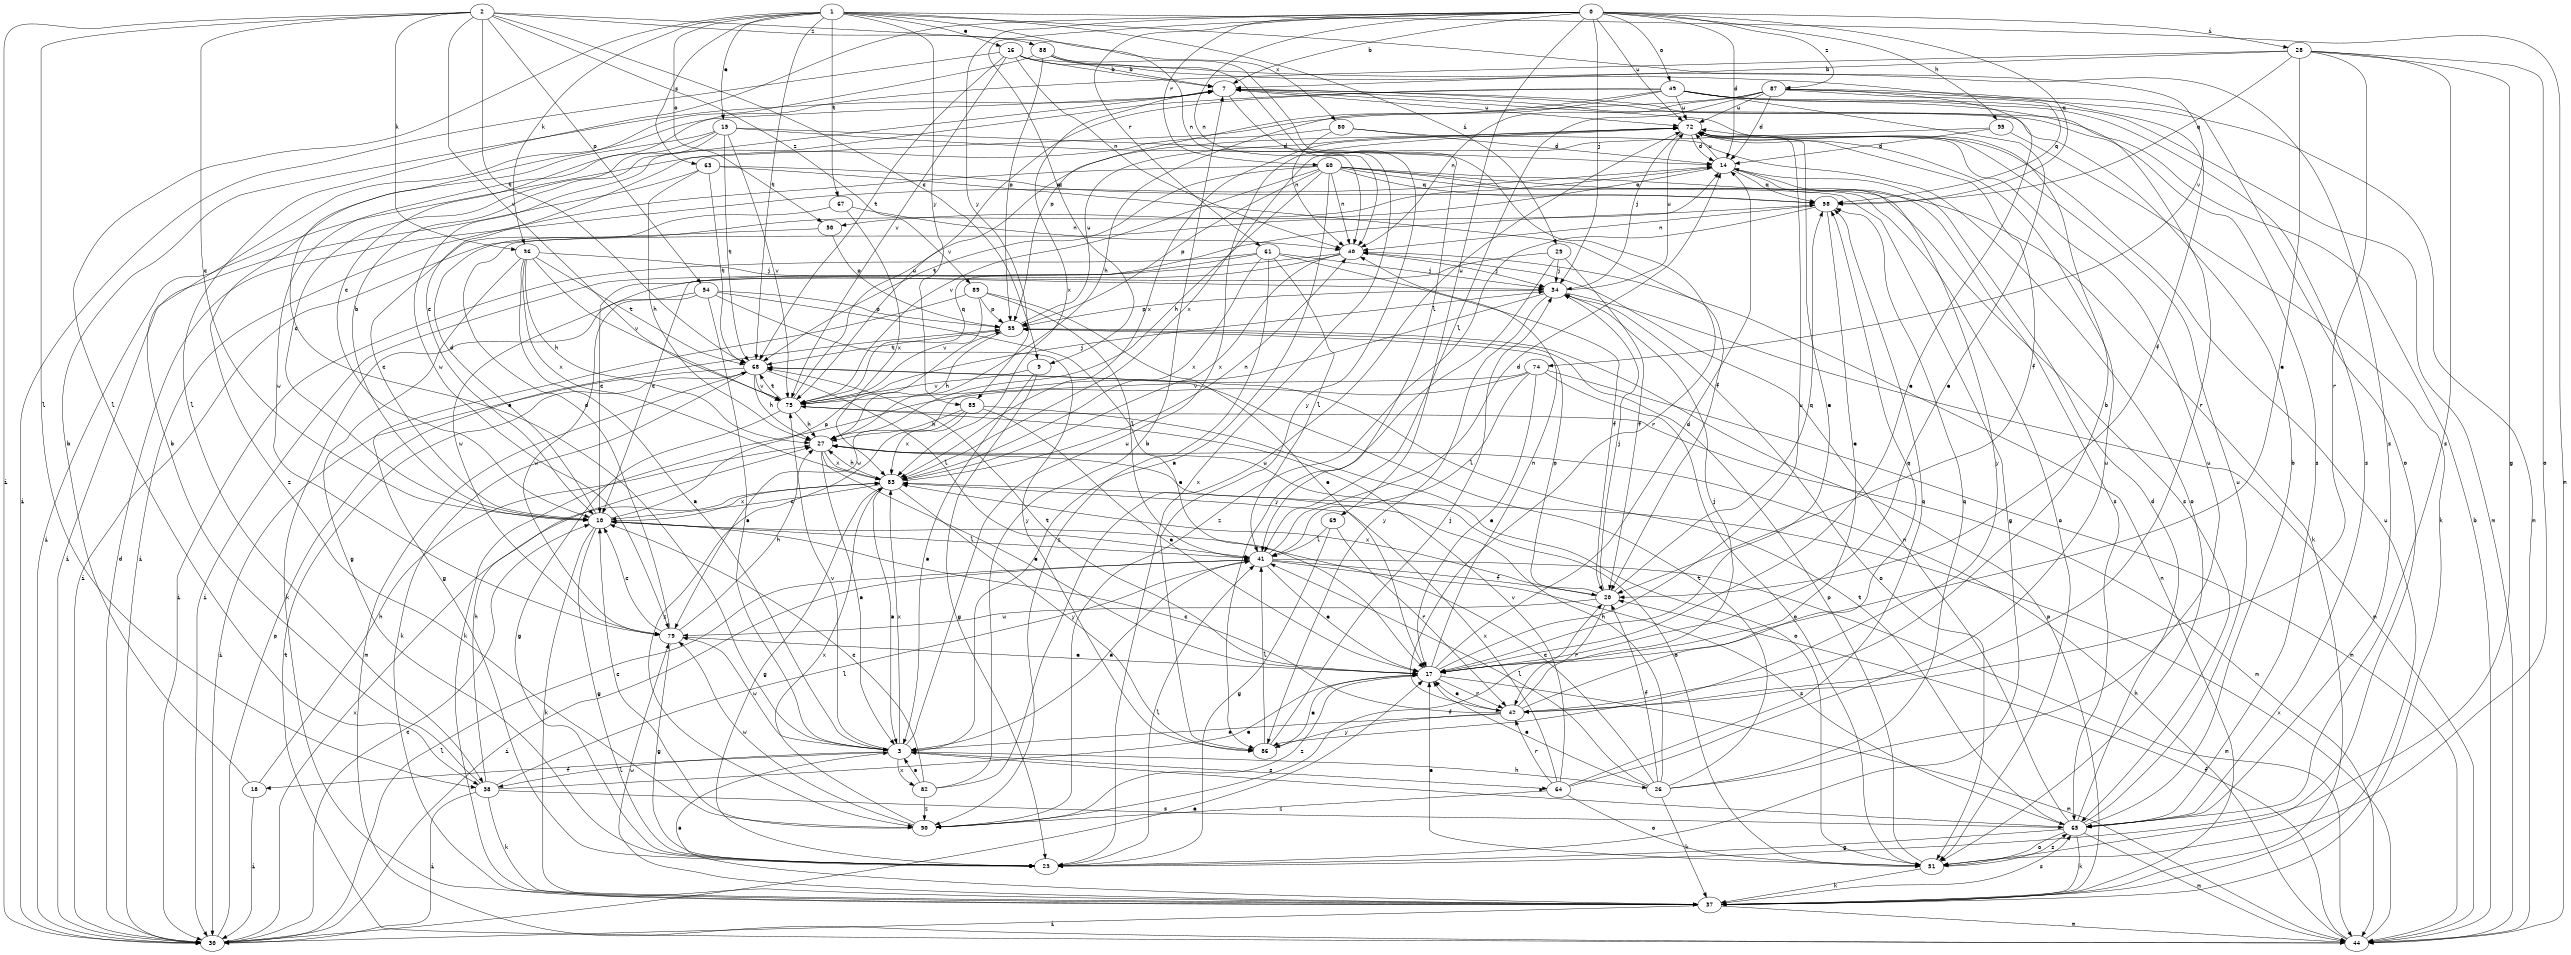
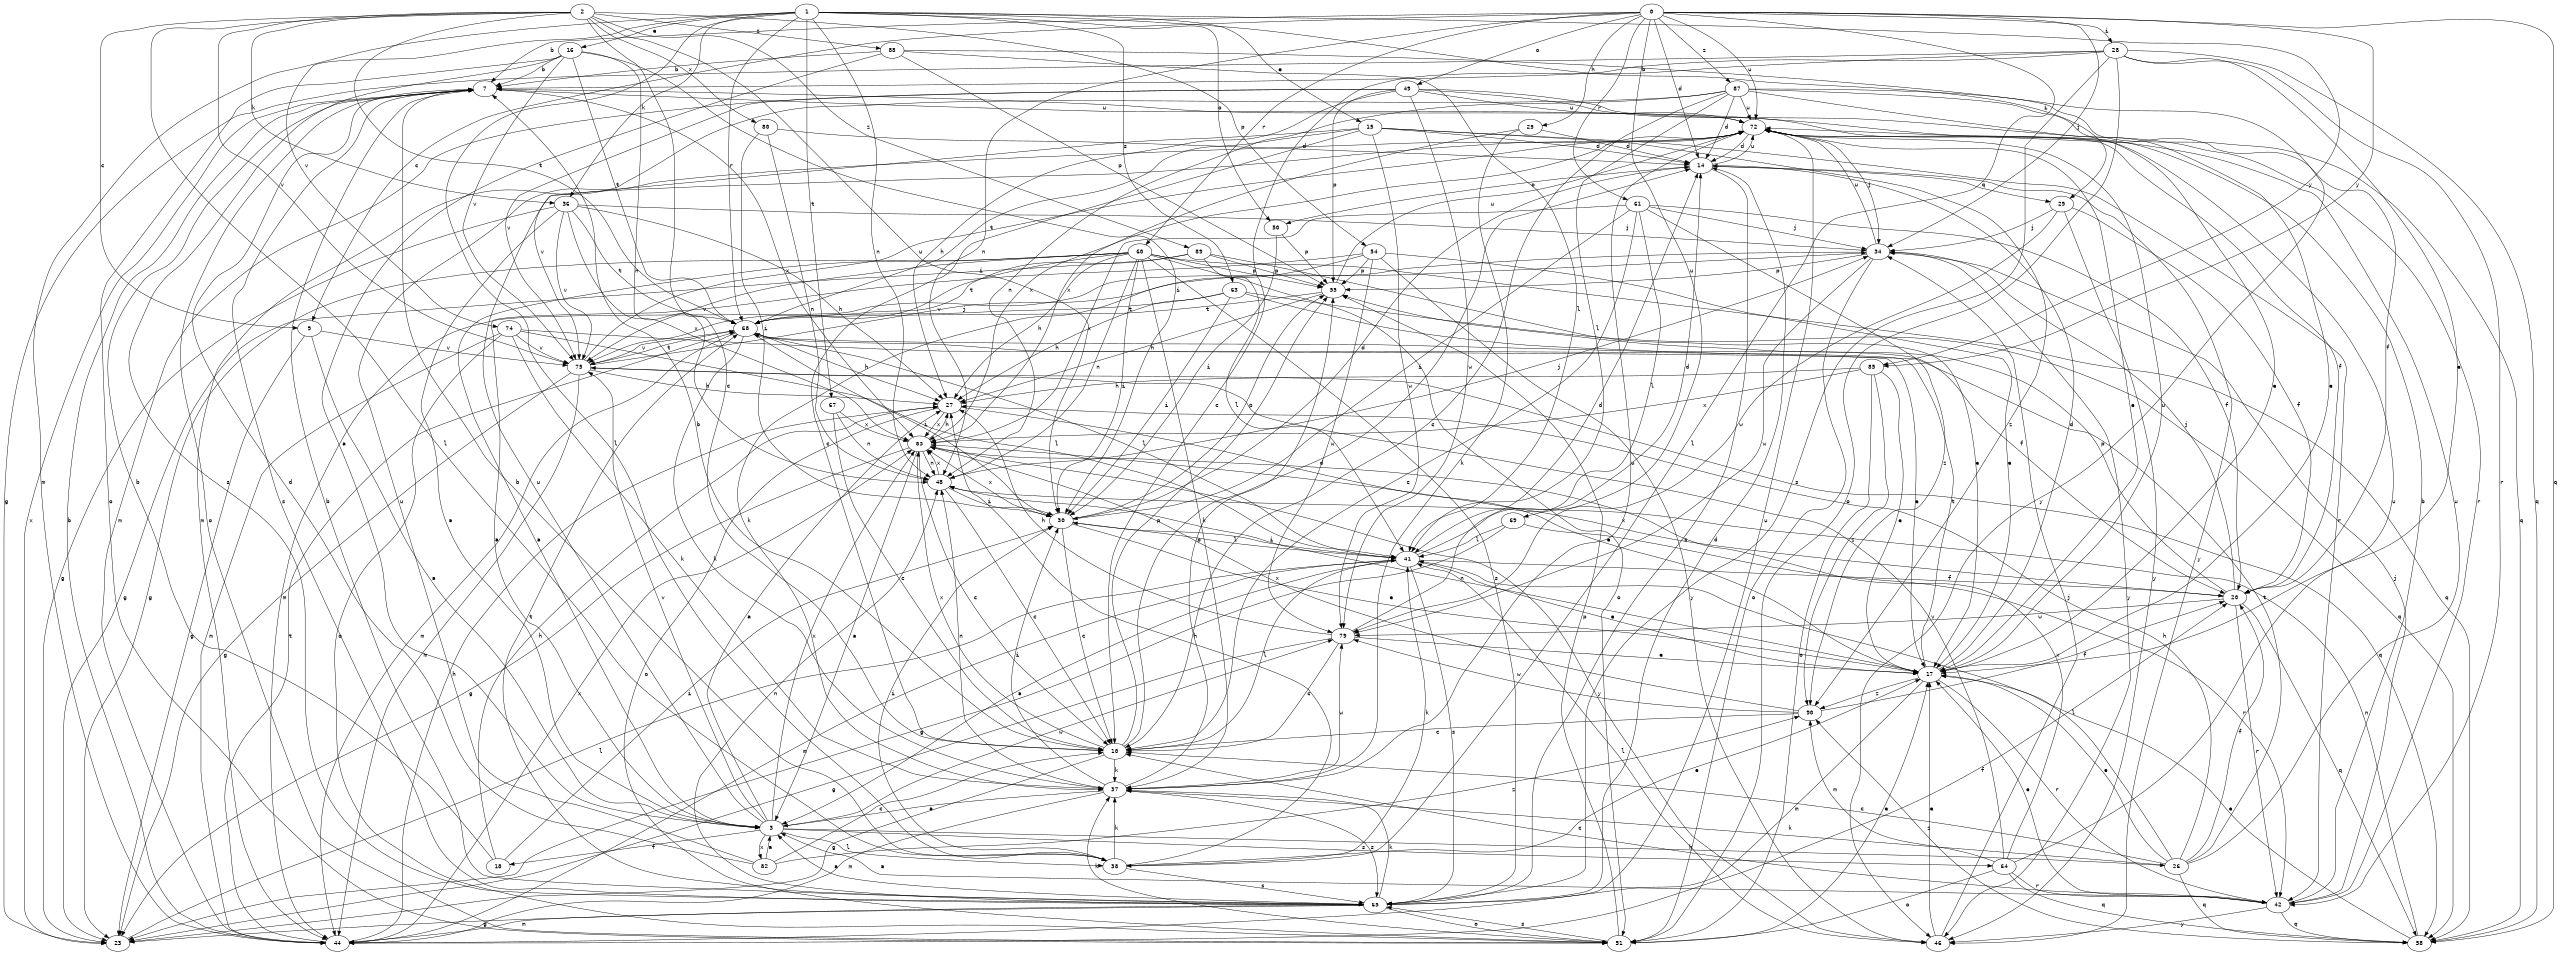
node "95": label "95" -> "25"
edge "1" -> "68": label "t" -> "r"
edge "14" -> "58": now "14" -> "29"
node "40": label "40" -> "48"
edge "49" -> "65": removed, label "s"
edge "80" -> "51": now "7" -> "51"
edge "82" -> "7": label "b" -> "d"
edge "27" -> "3": reversed
edge "38" -> "41": label "l" -> "k"
node "86": label "86" -> "46"
edge "64" -> "90": label "z" -> "m"
